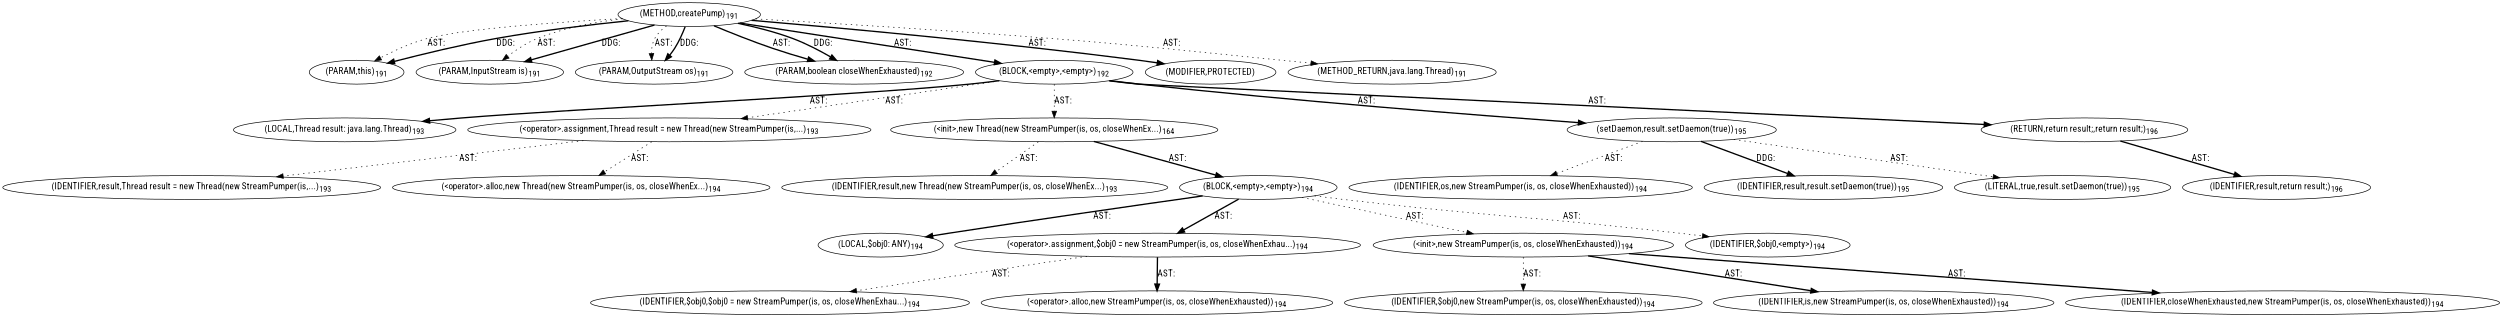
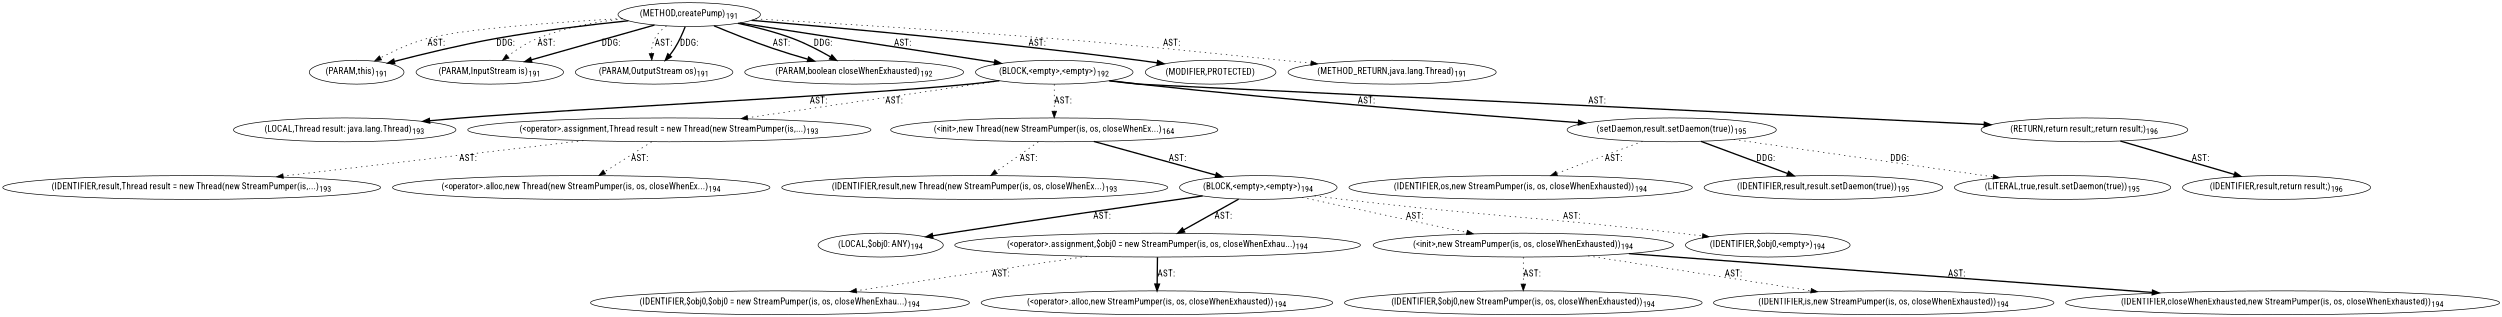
edge "(setDaemon,result.setDaemon(true))" -> "(LITERAL,true,result.setDaemon(true))": label "AST: " -> "DDG: "
edge "(<init>,new StreamPumper(is, os, closeWhenExhausted))" -> "(IDENTIFIER,is,new StreamPumper(is, os, closeWhenExhausted))": style bold -> dotted
